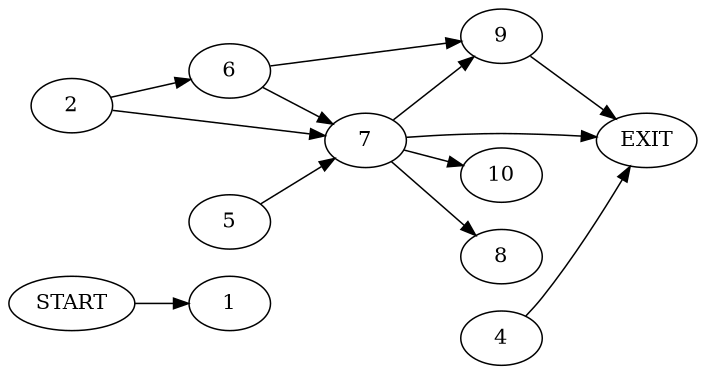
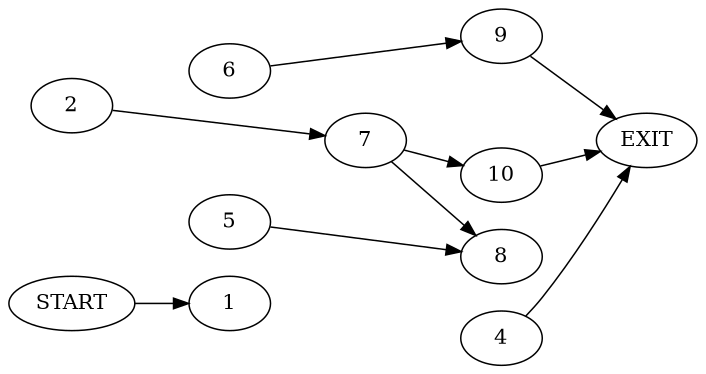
edge "2" -> "6": removed
edge "7" -> "9": removed
edge "6" -> "7": removed
edge "7" -> "EXIT": now "10" -> "EXIT"
edge "5" -> "7": now "5" -> "8"
